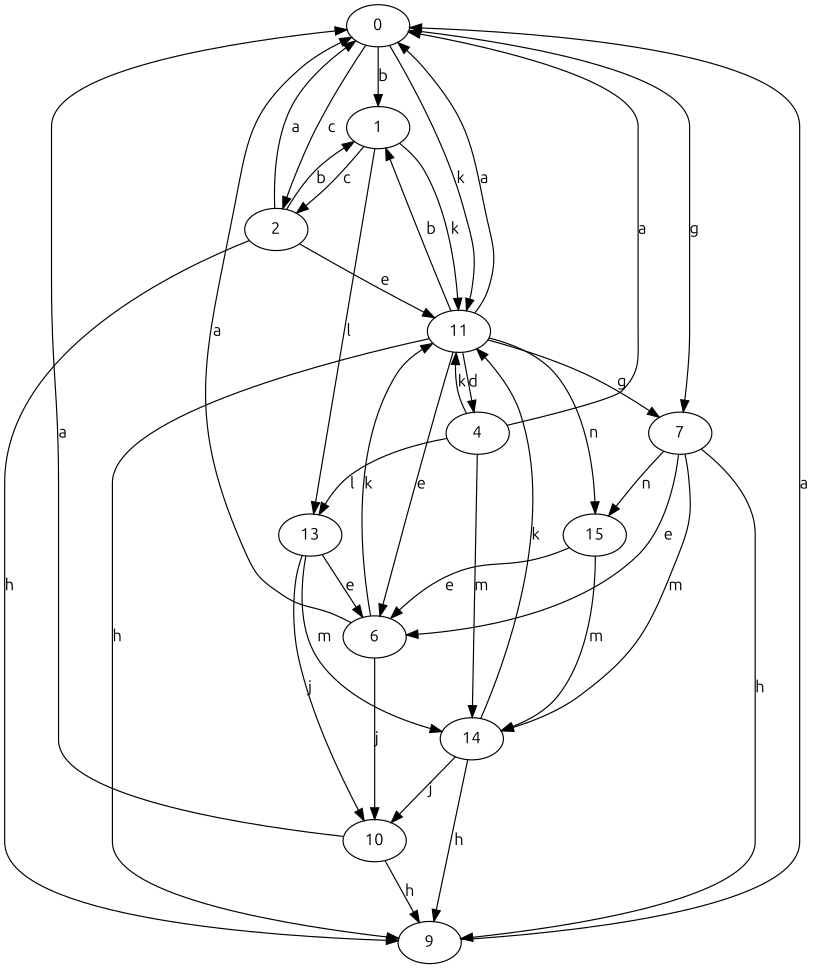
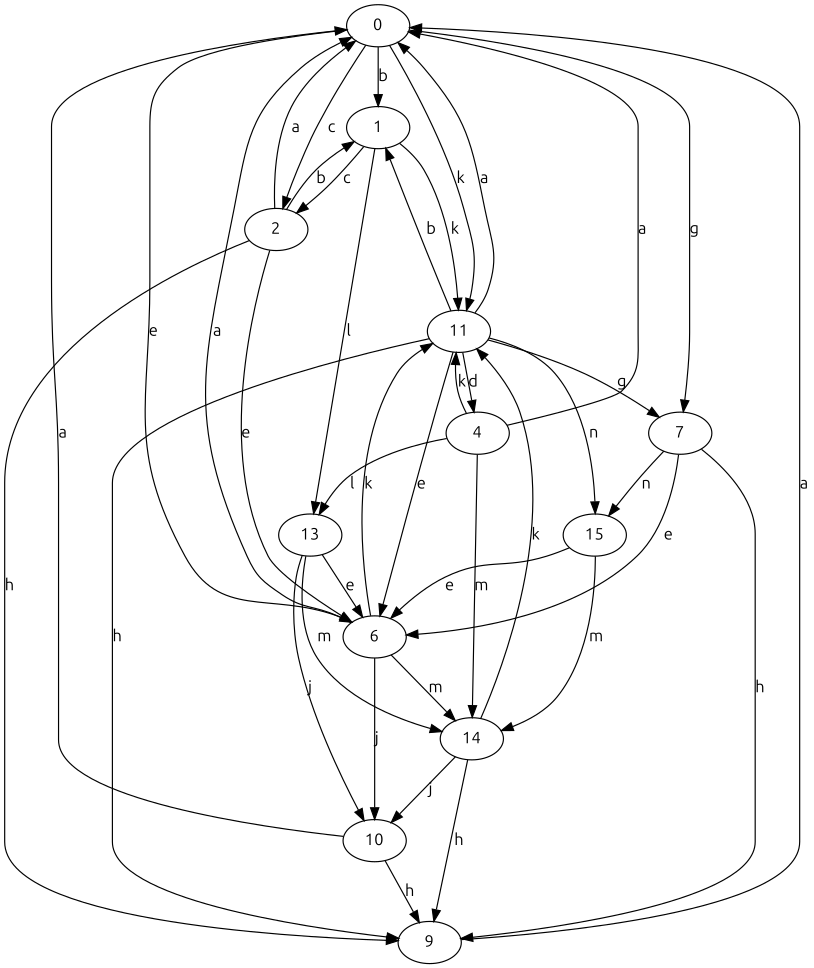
edge "2" -> "11": now "2" -> "6"
edge "0" -> "6": added, label "e"
edge "7" -> "14": now "6" -> "14"
